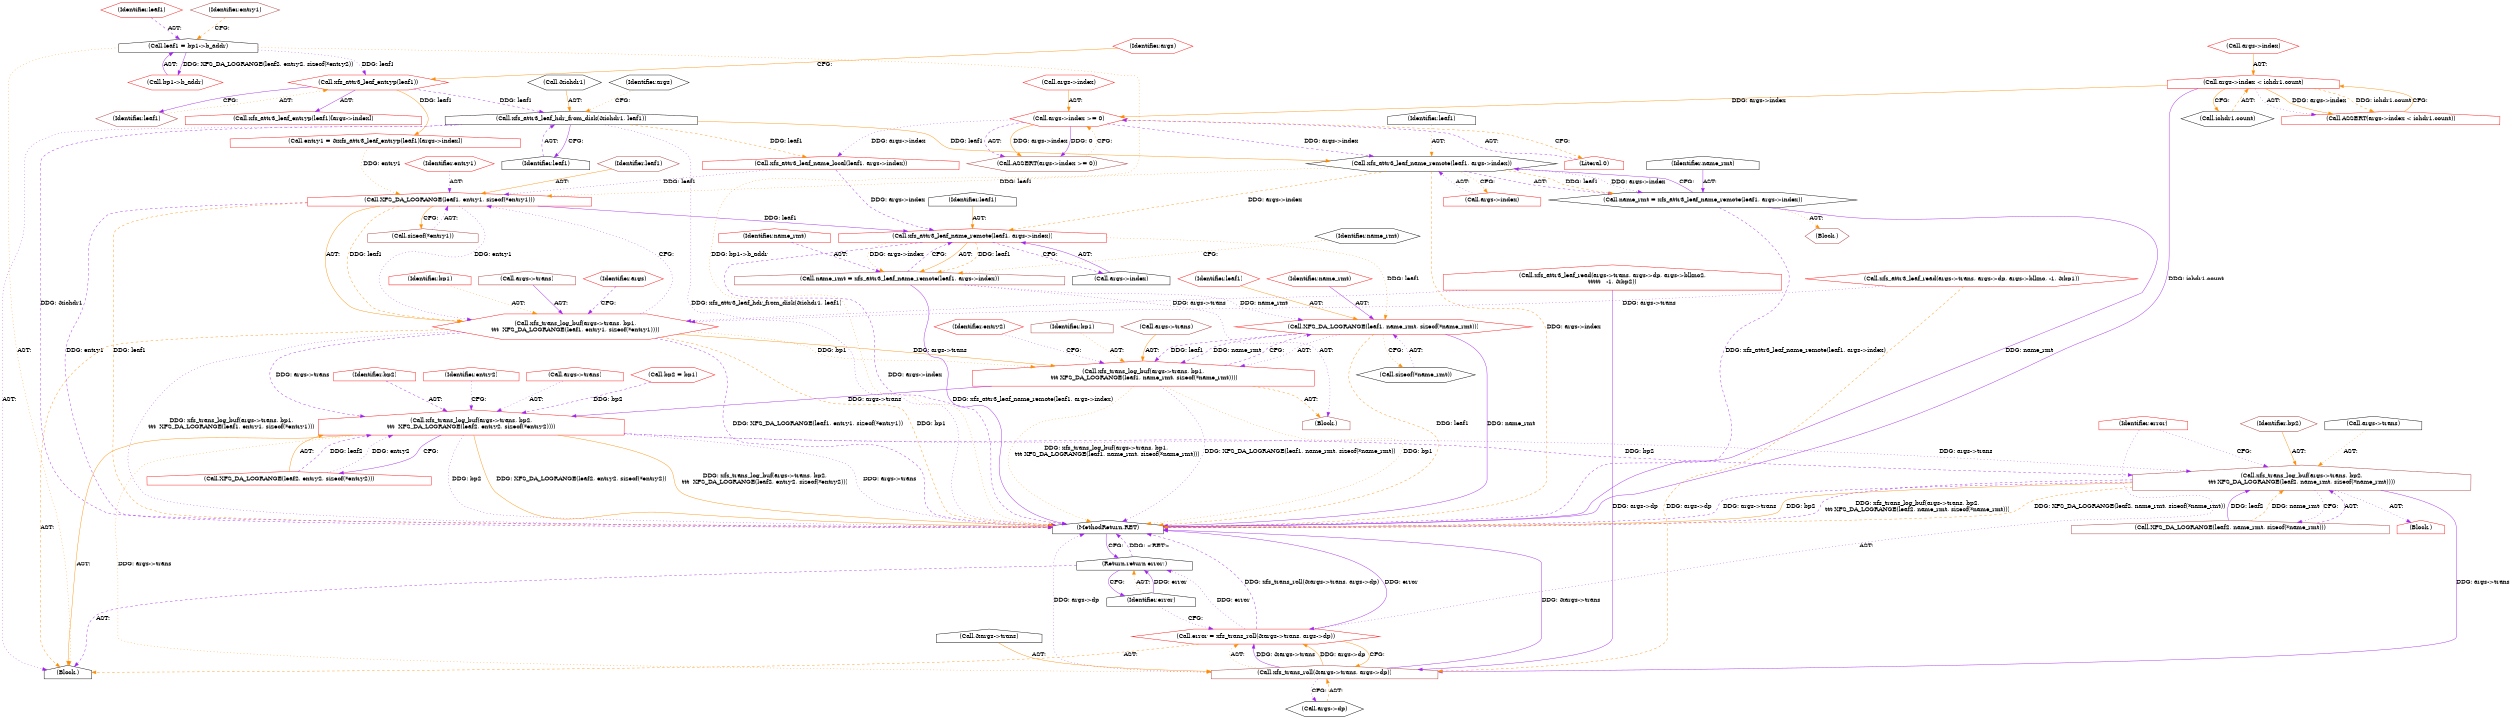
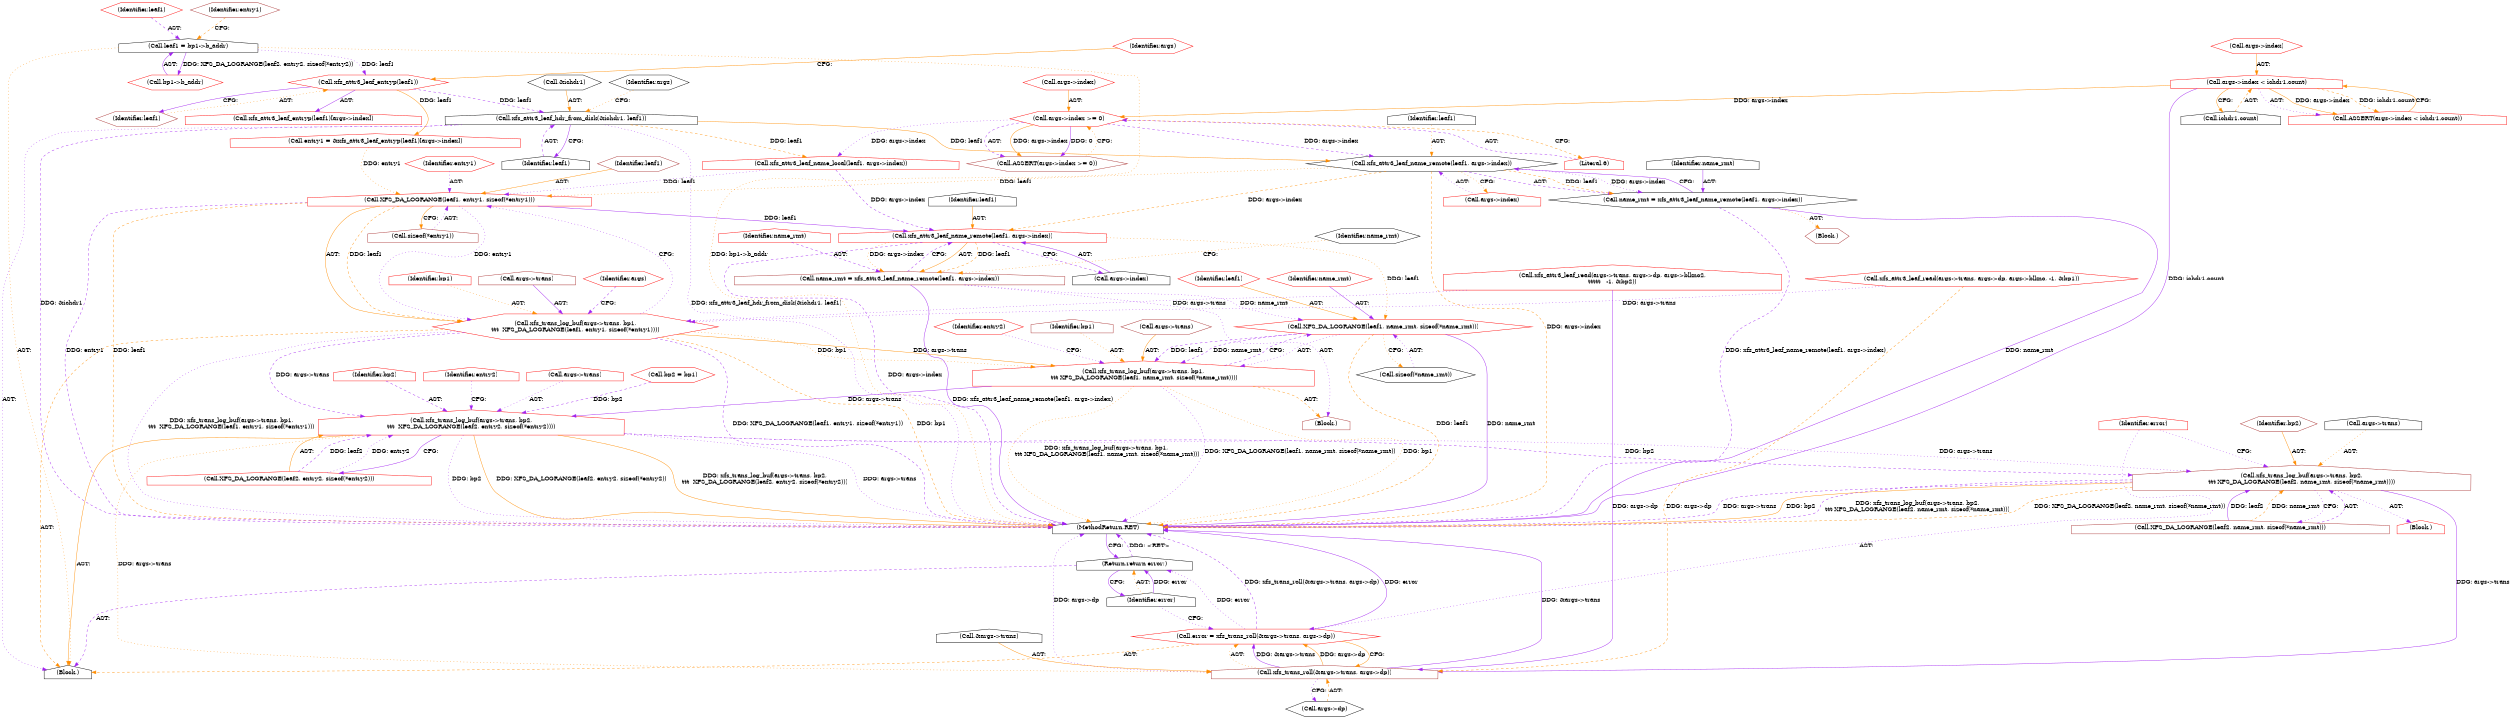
node "(Call,ichdr1.count)": shape hexagon -> house
node "(Literal,0)": label "(Literal,0)" -> "(Literal,6)"
